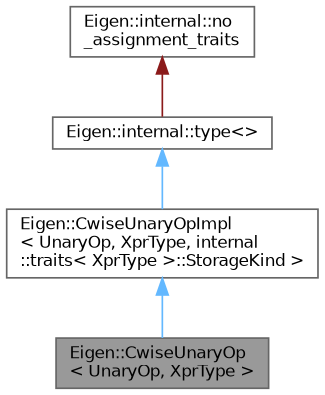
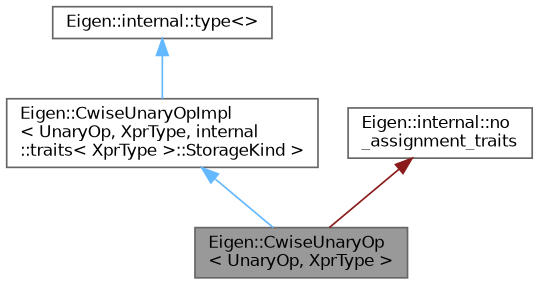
edge "Eigen::internal::type<>" -> "Eigen::internal::no _assignment_traits": now "Eigen::CwiseUnaryOp < UnaryOp, XprType >" -> "Eigen::internal::no _assignment_traits"
